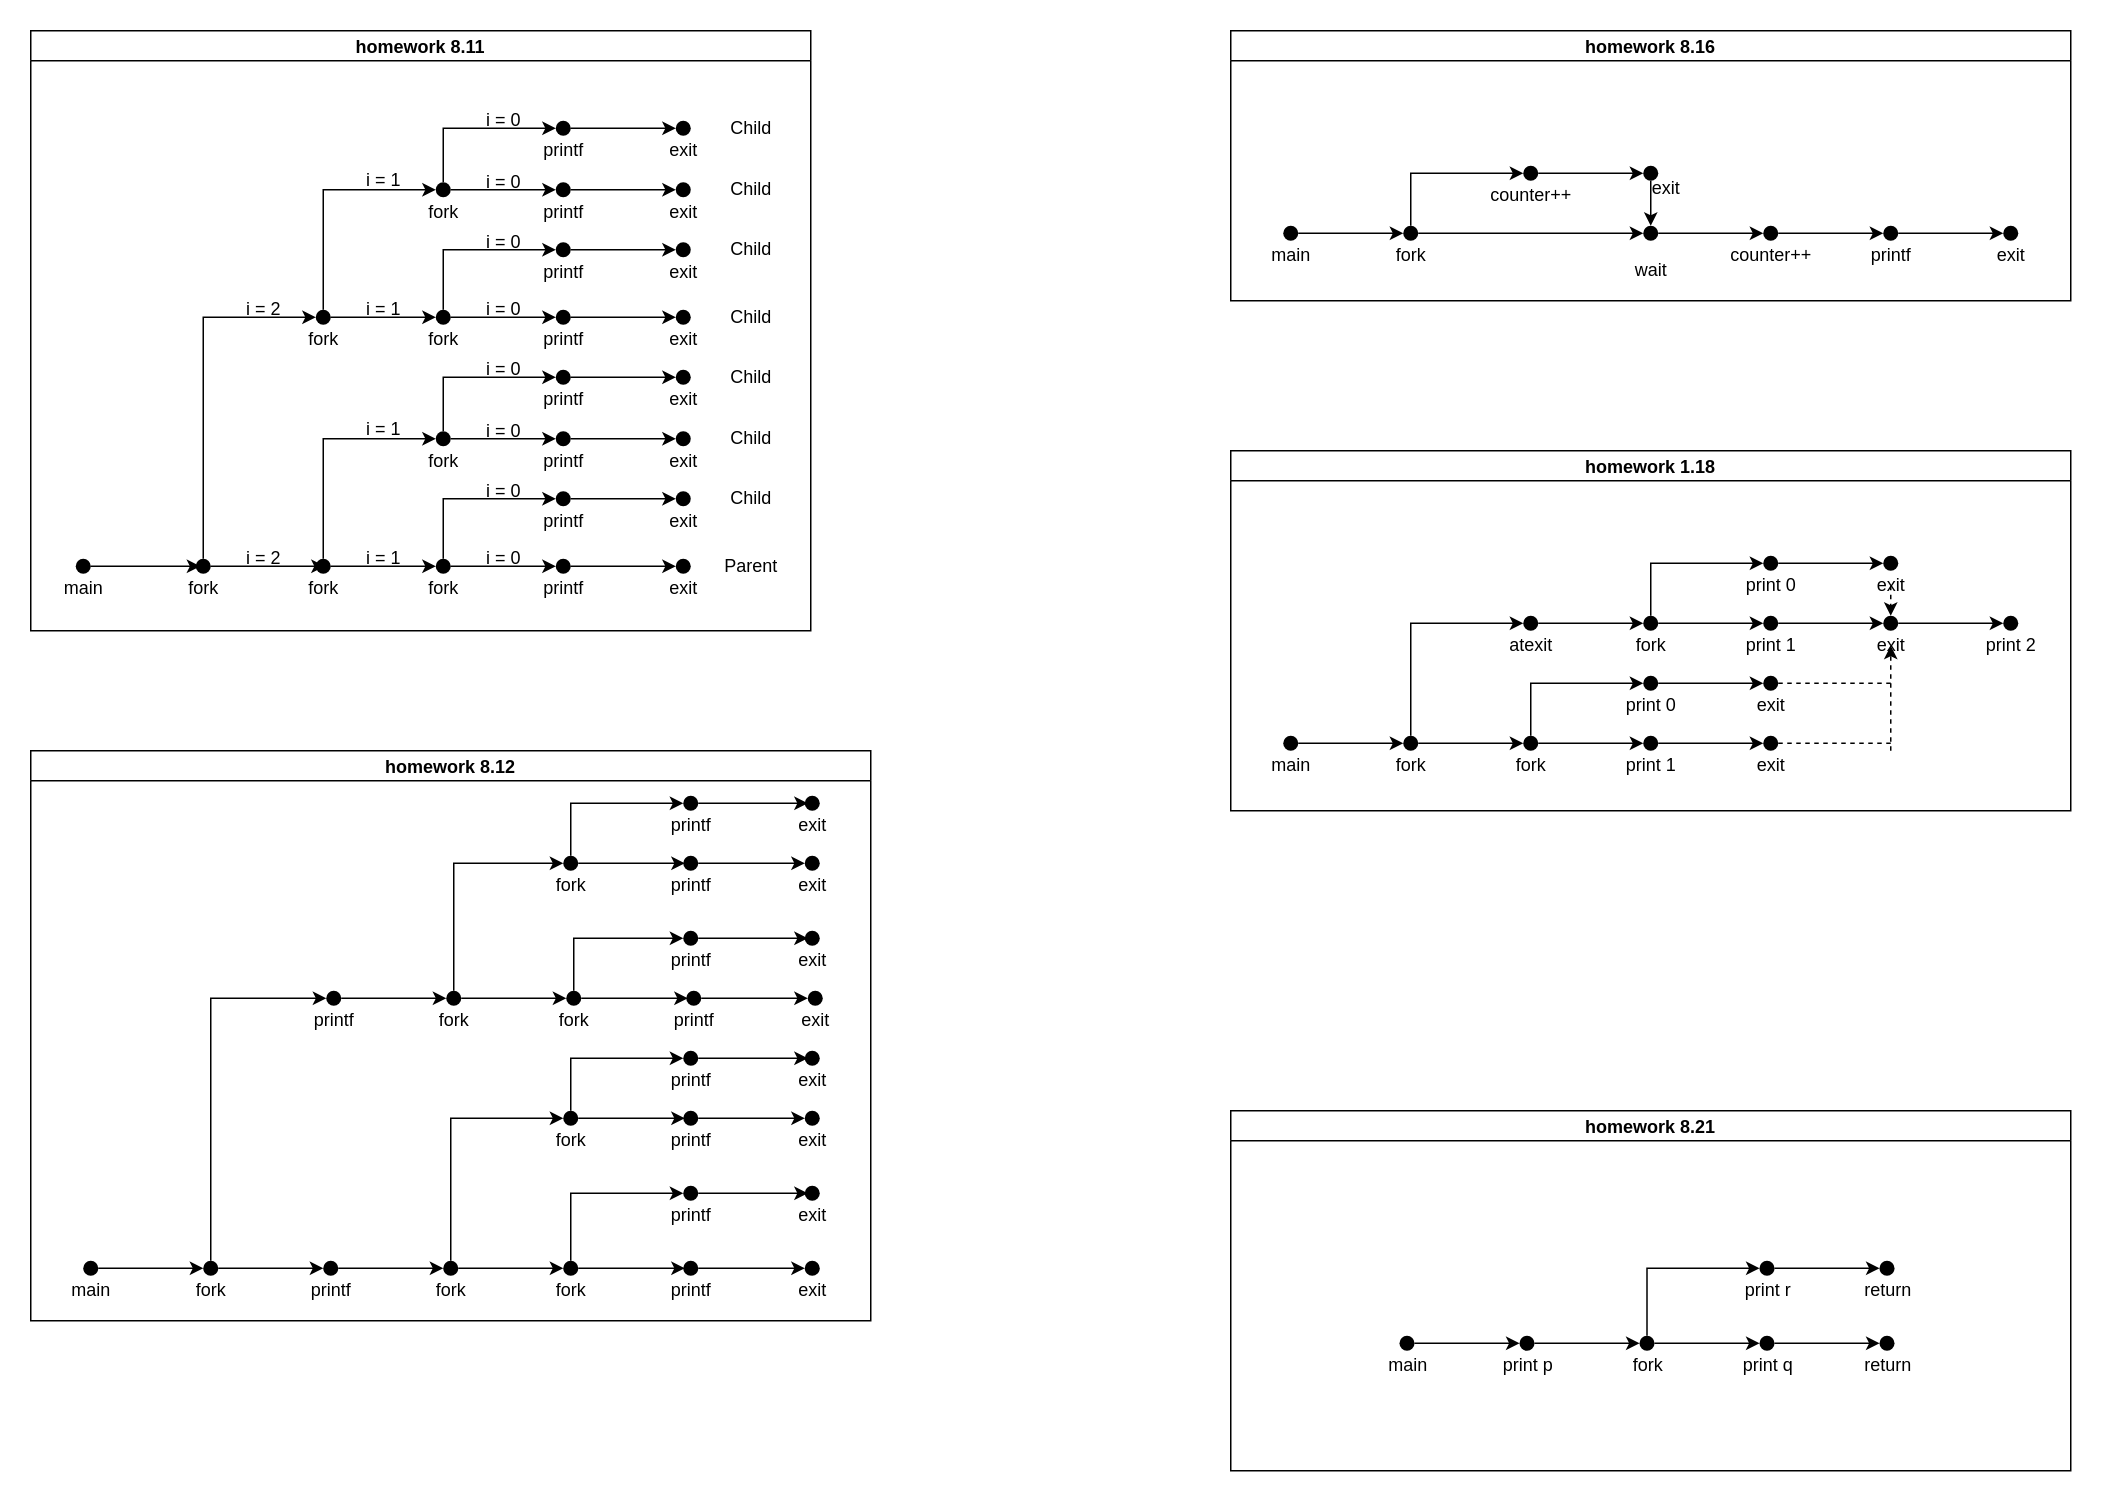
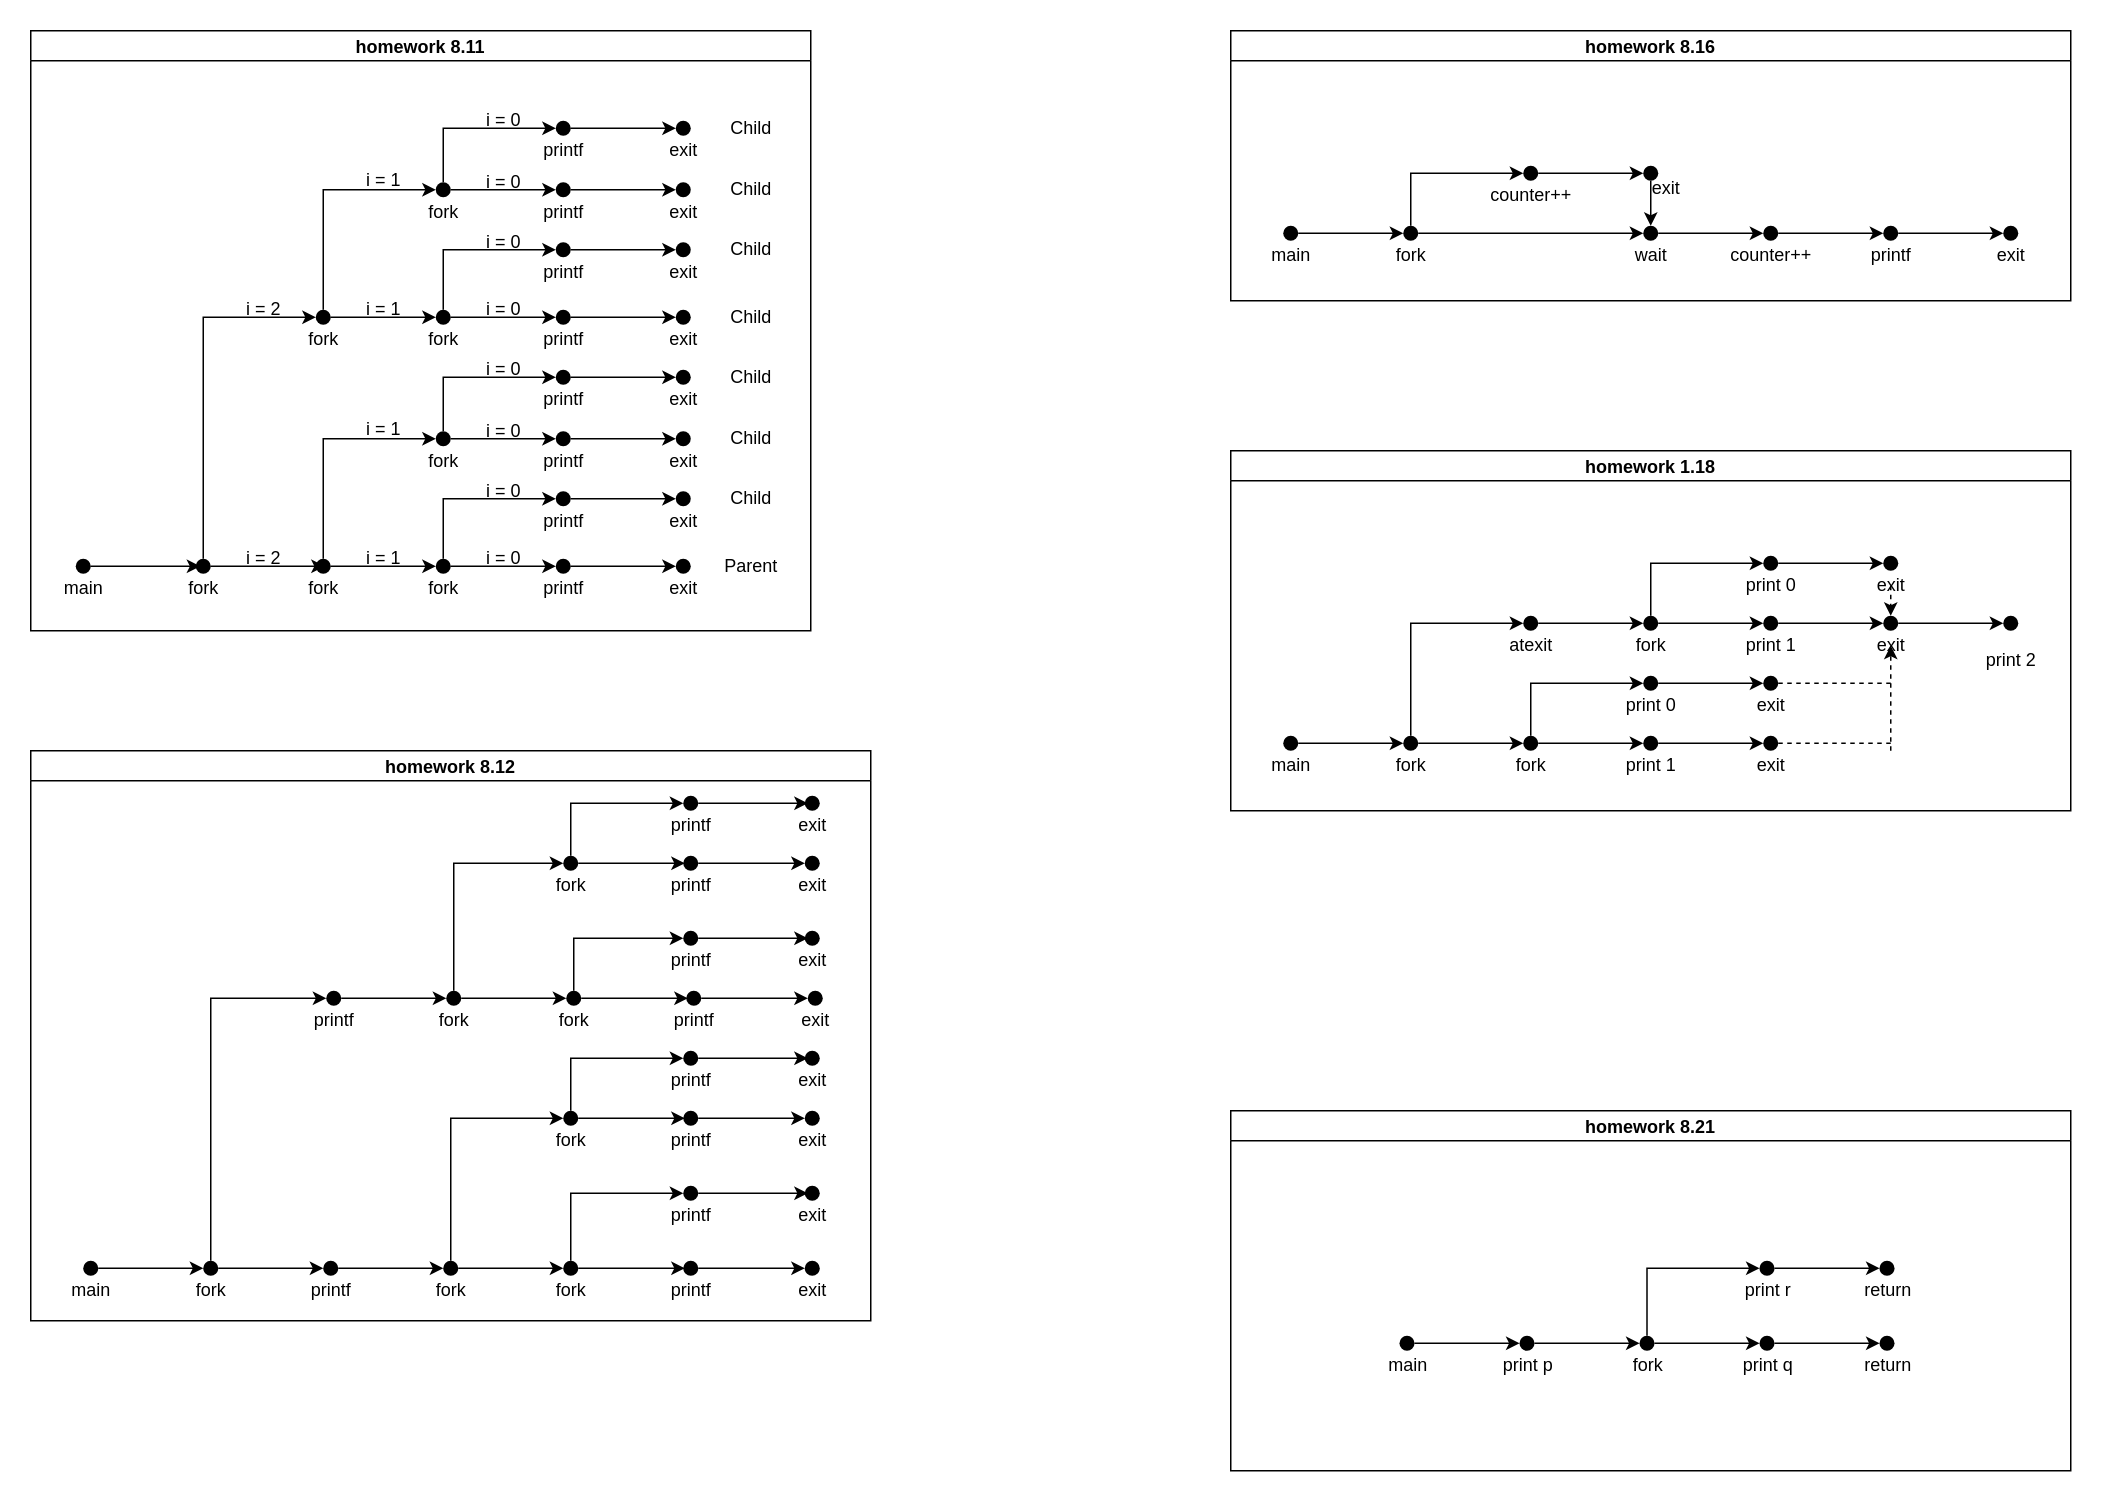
node "wait": moved (1651, 271) -> (1651, 256)
node "print 2": moved (2011, 646) -> (2011, 661)
